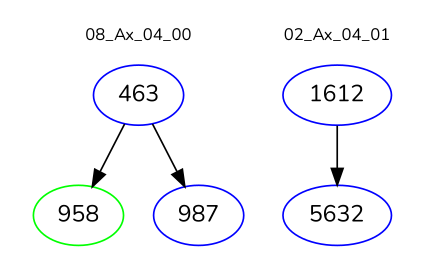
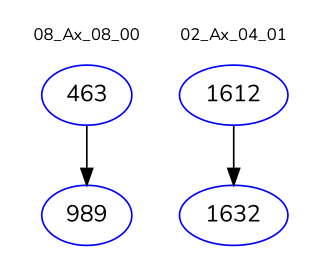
cluster "08_Ax_04_00": label "08_Ax_04_00" -> "08_Ax_08_00"
node "958": removed
node "987": label "987" -> "989"
node "5632": label "5632" -> "1632"
